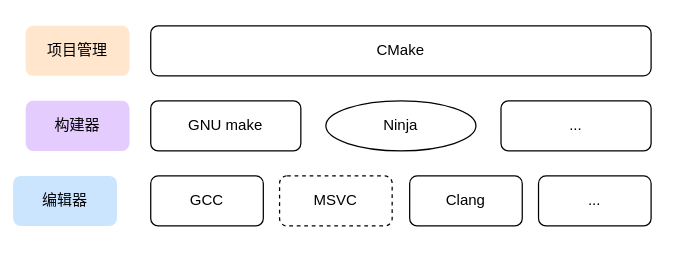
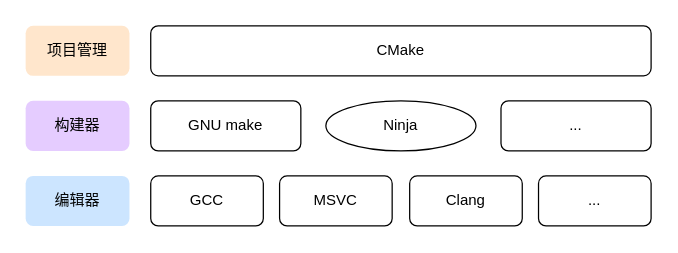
node "编辑器": moved (65, 201) -> (78, 201)
node "MSVC": style dashed -> solid
